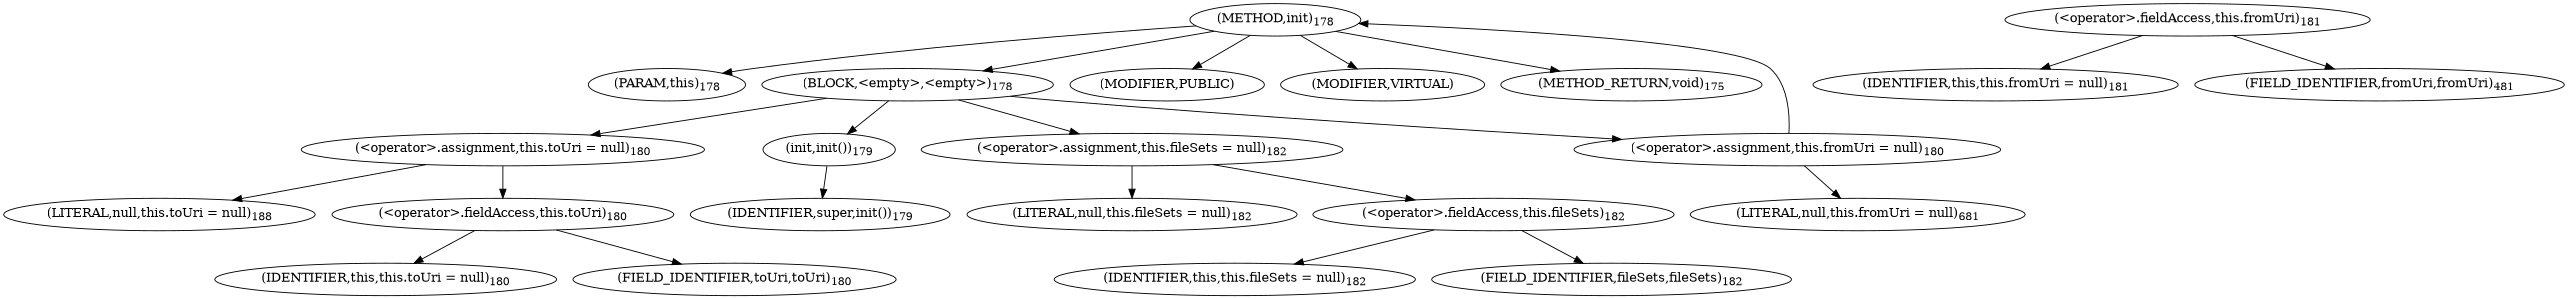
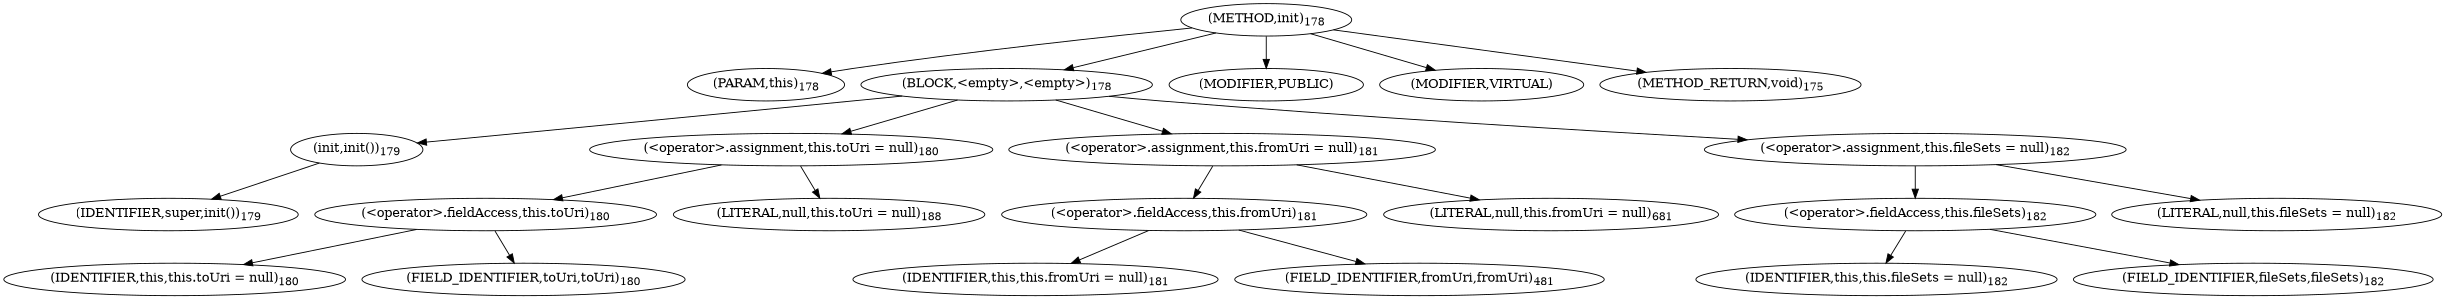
edge "(<operator>.assignment,this.fromUri = null)" -> "(METHOD,init)": now "(<operator>.assignment,this.fromUri = null)" -> "(<operator>.fieldAccess,this.fromUri)"
node "(<operator>.assignment,this.fromUri = null)": text "180" -> "181"
